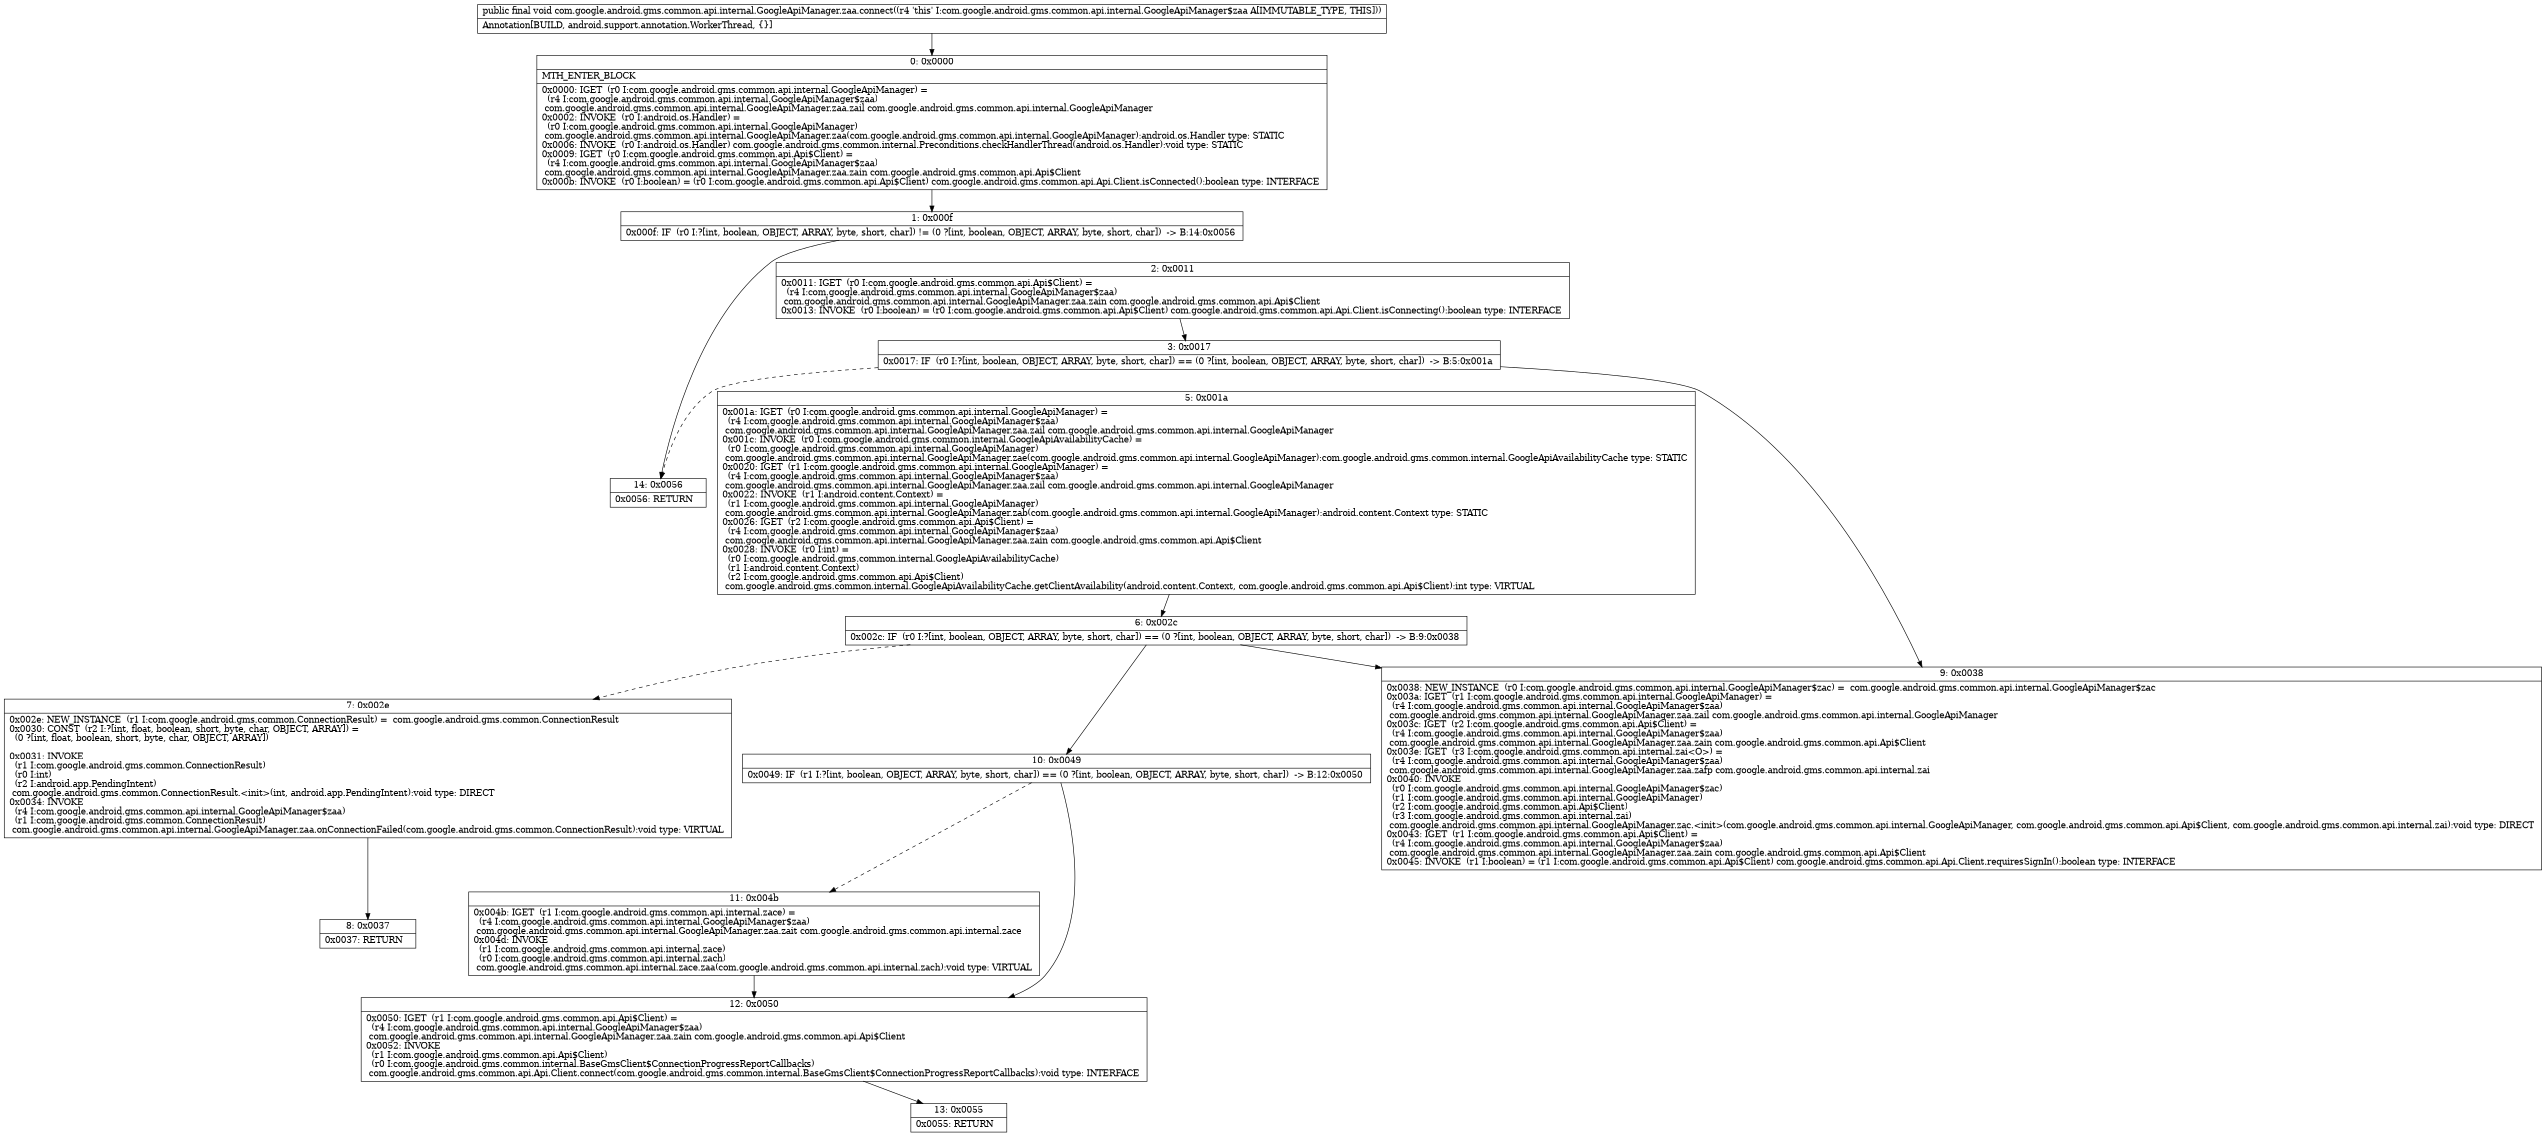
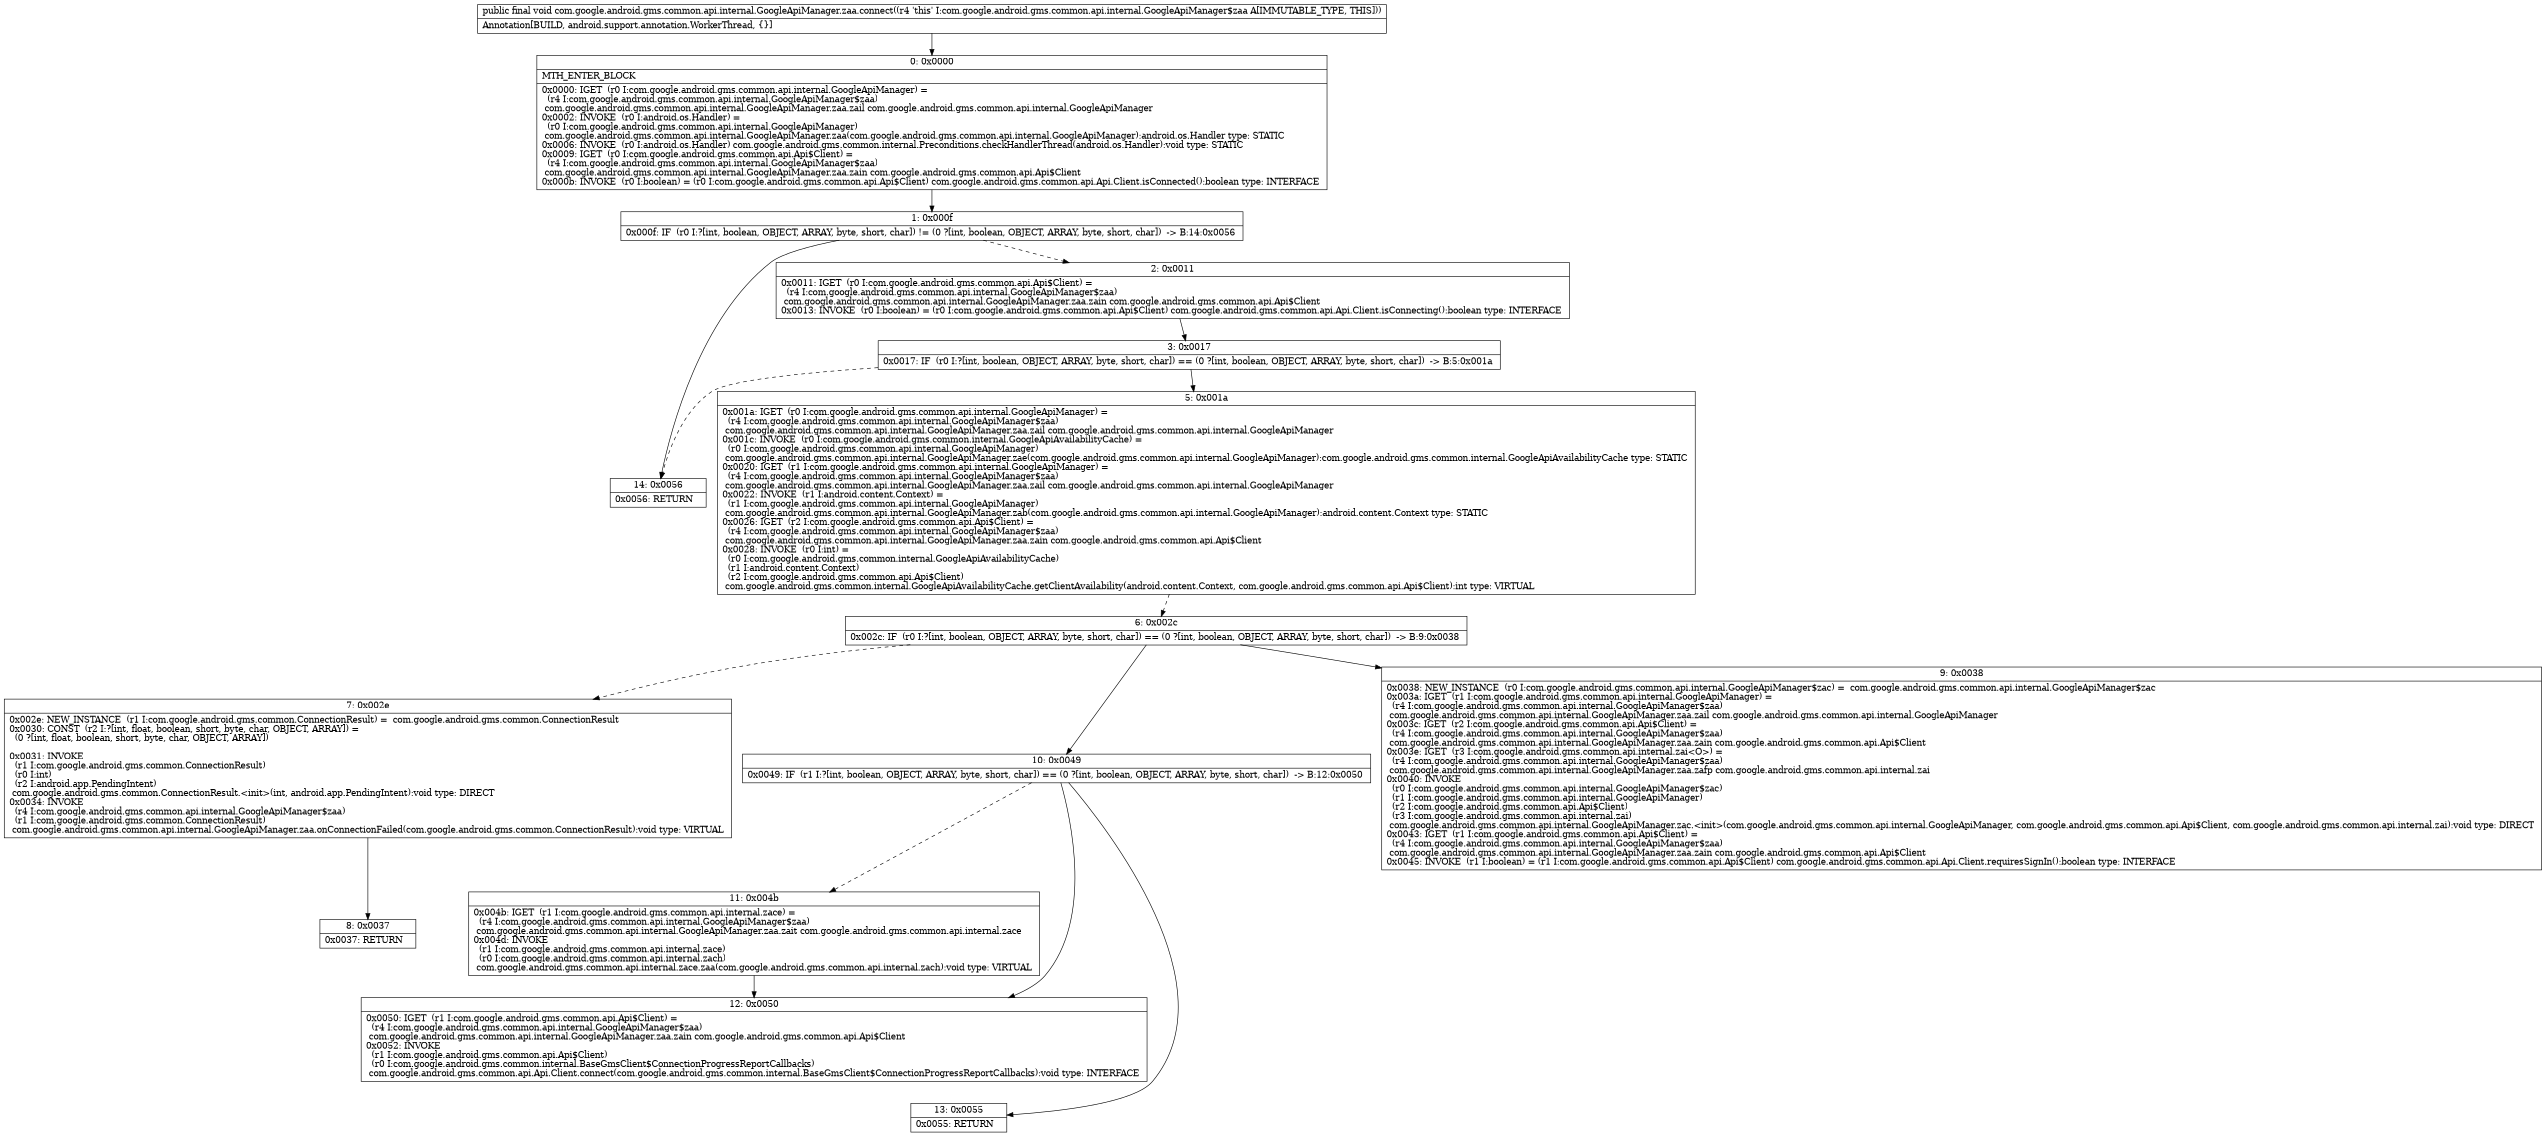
edge "1: 0x000f" -> "2: 0x0011": added
edge "3: 0x0017" -> "9: 0x0038": now "3: 0x0017" -> "5: 0x001a"
edge "5: 0x001a" -> "6: 0x002c": style solid -> dashed
edge "12: 0x0050" -> "13: 0x0055": now "10: 0x0049" -> "13: 0x0055"
